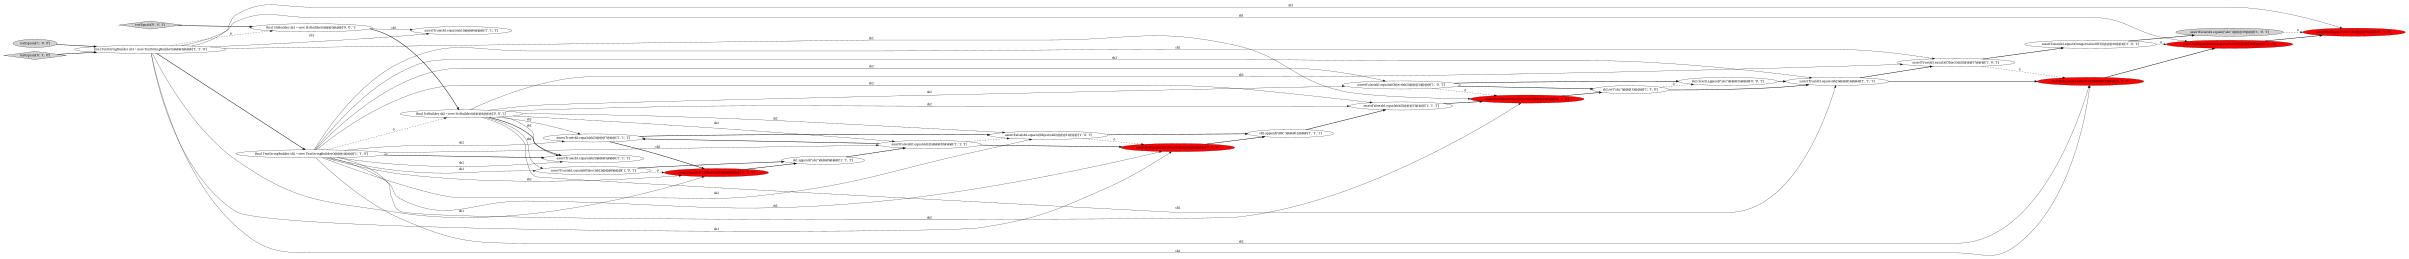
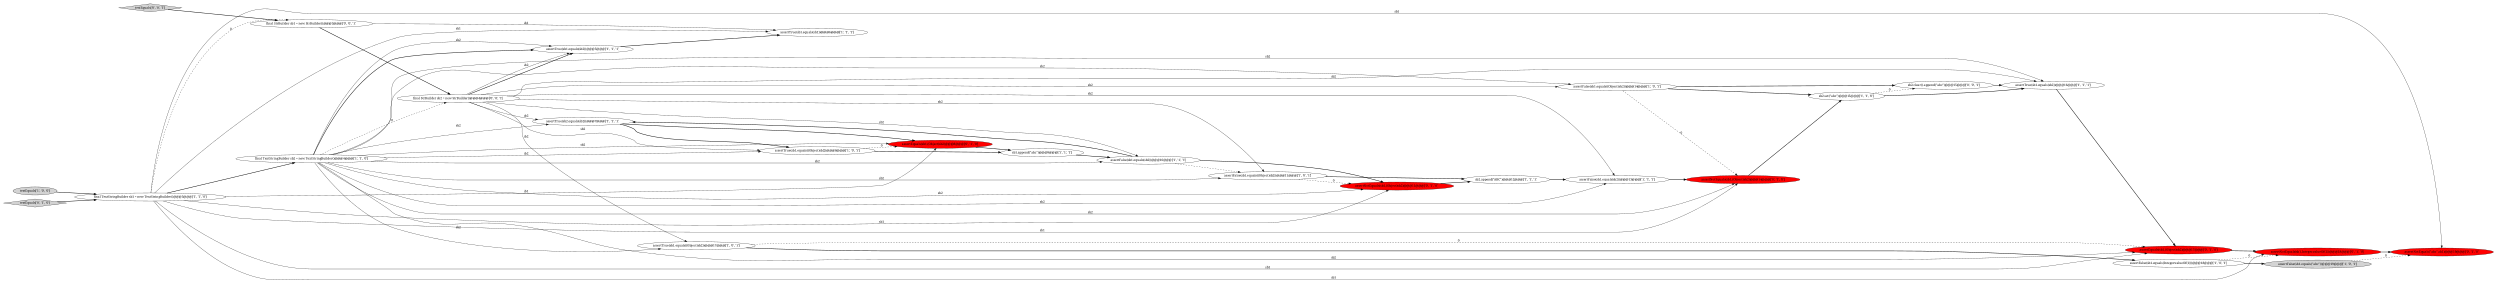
edge "assertTrue(sb1.equals(sb2))@@@5@@@['1', '1', '1']" -> "assertTrue(sb1.equals(sb1))@@@6@@@['1', '1', '1']": added
edge "assertTrue(sb1.equals(sb2))@@@16@@@['1', '1', '1']" -> "assertTrue(sb1.equals((Object)sb2))@@@17@@@['1', '0', '1']": removed
edge "assertTrue(sb2.equals(sb2))@@@7@@@['1', '1', '1']" -> "assertFalse(sb1.equals((Object)sb2))@@@11@@@['1', '0', '1']": now "assertTrue(sb2.equals(sb2))@@@7@@@['1', '1', '1']" -> "assertTrue(sb1.equals((Object)sb2))@@@8@@@['1', '0', '1']"
